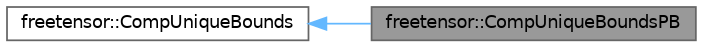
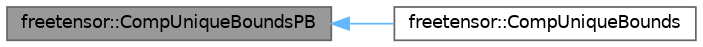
edge "freetensor::CompUniqueBoundsPB" -> "freetensor::CompUniqueBounds": reversed
